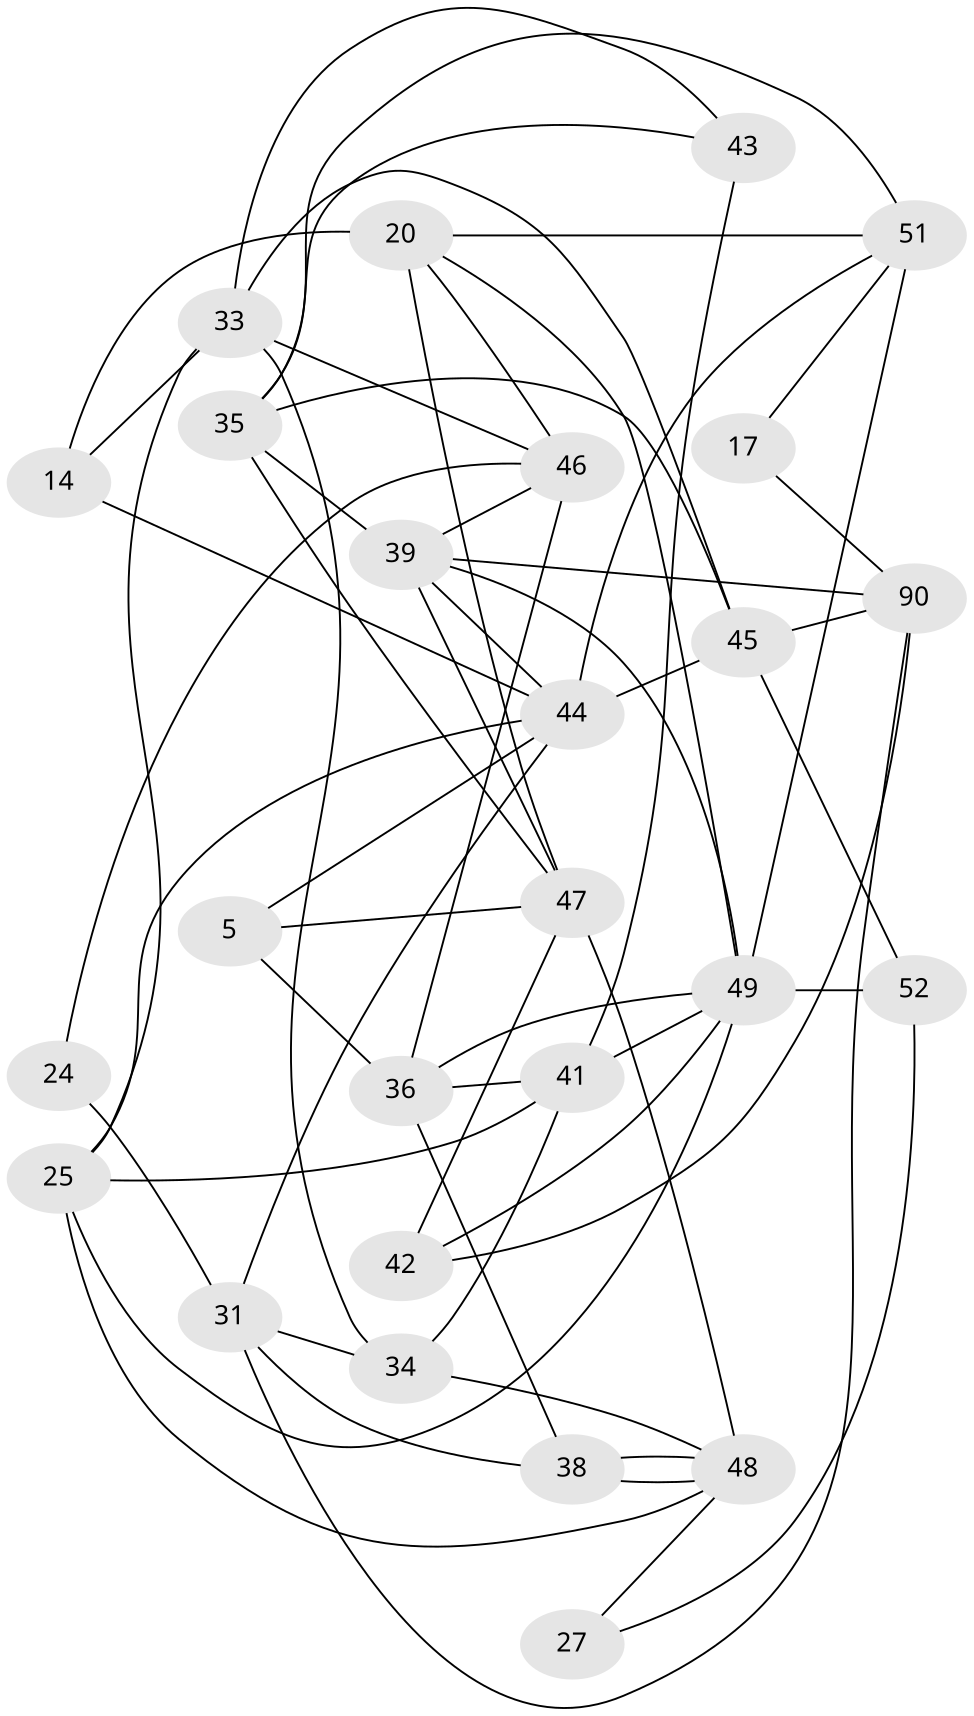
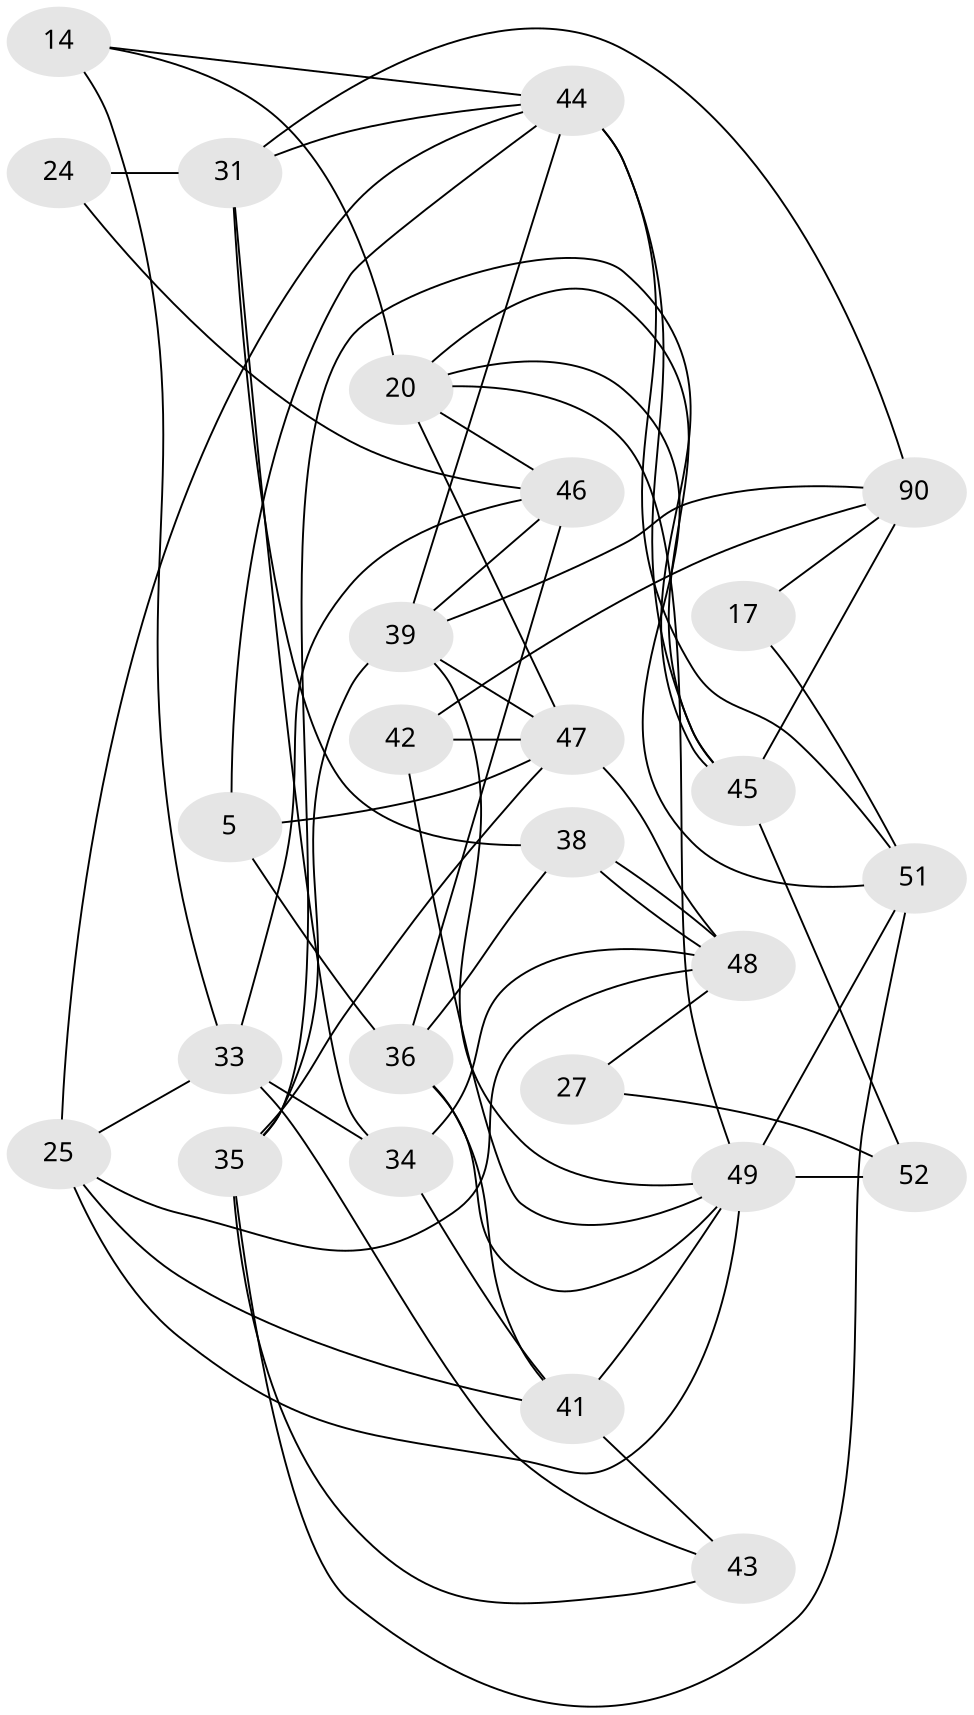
edge "33" -- "45": now "20" -- "45"
